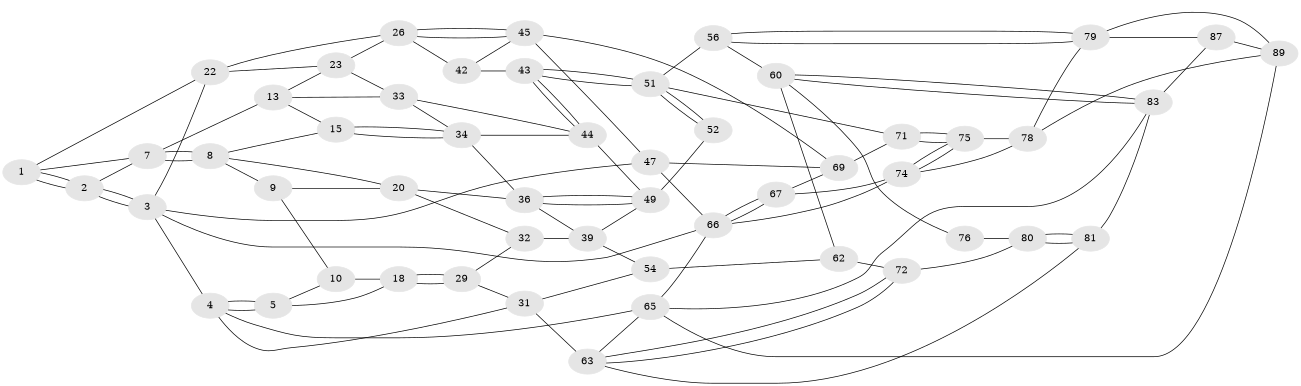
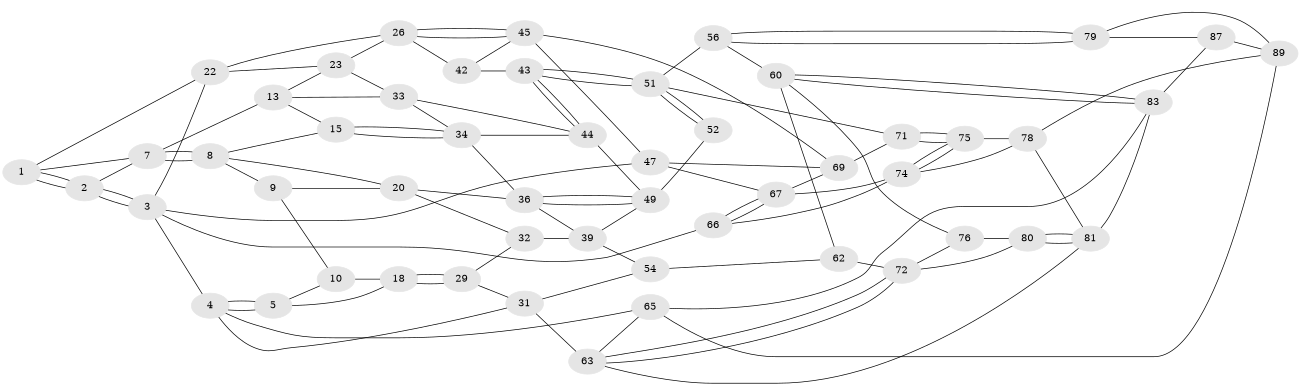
edge "79" -- "78": now "81" -- "78"
edge "47" -- "66": now "47" -- "67"
edge "76" -- "72": added
edge "66" -- "65": removed
